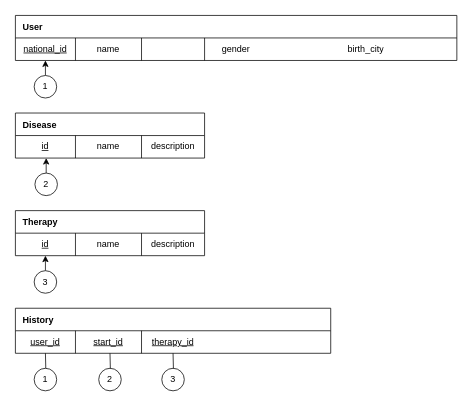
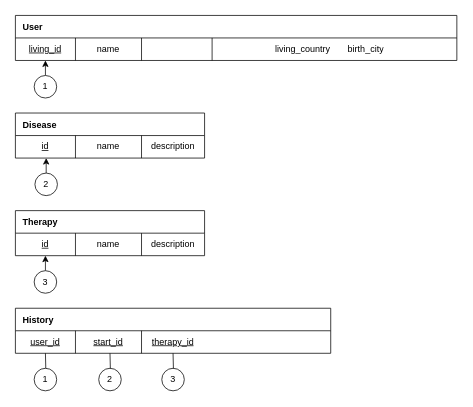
node "national_id": label "national_id" -> "living_id"
node "gender": removed
node "living_country": added
